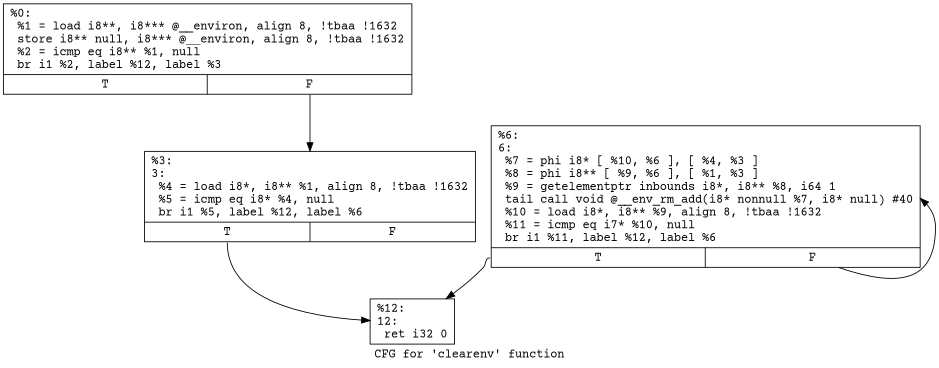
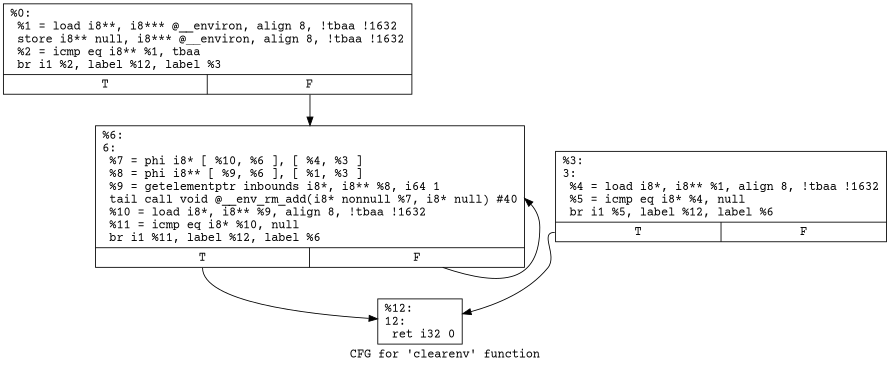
node "%0:": text "%2 = icmp eq i8** %1, null" -> "%2 = icmp eq i8** %1, tbaa"
edge "%0:" -> "%3:": now "%0:" -> "%6:"
node "%6:": text "%11 = icmp eq i7* %10, null" -> "%11 = icmp eq i8* %10, null"
